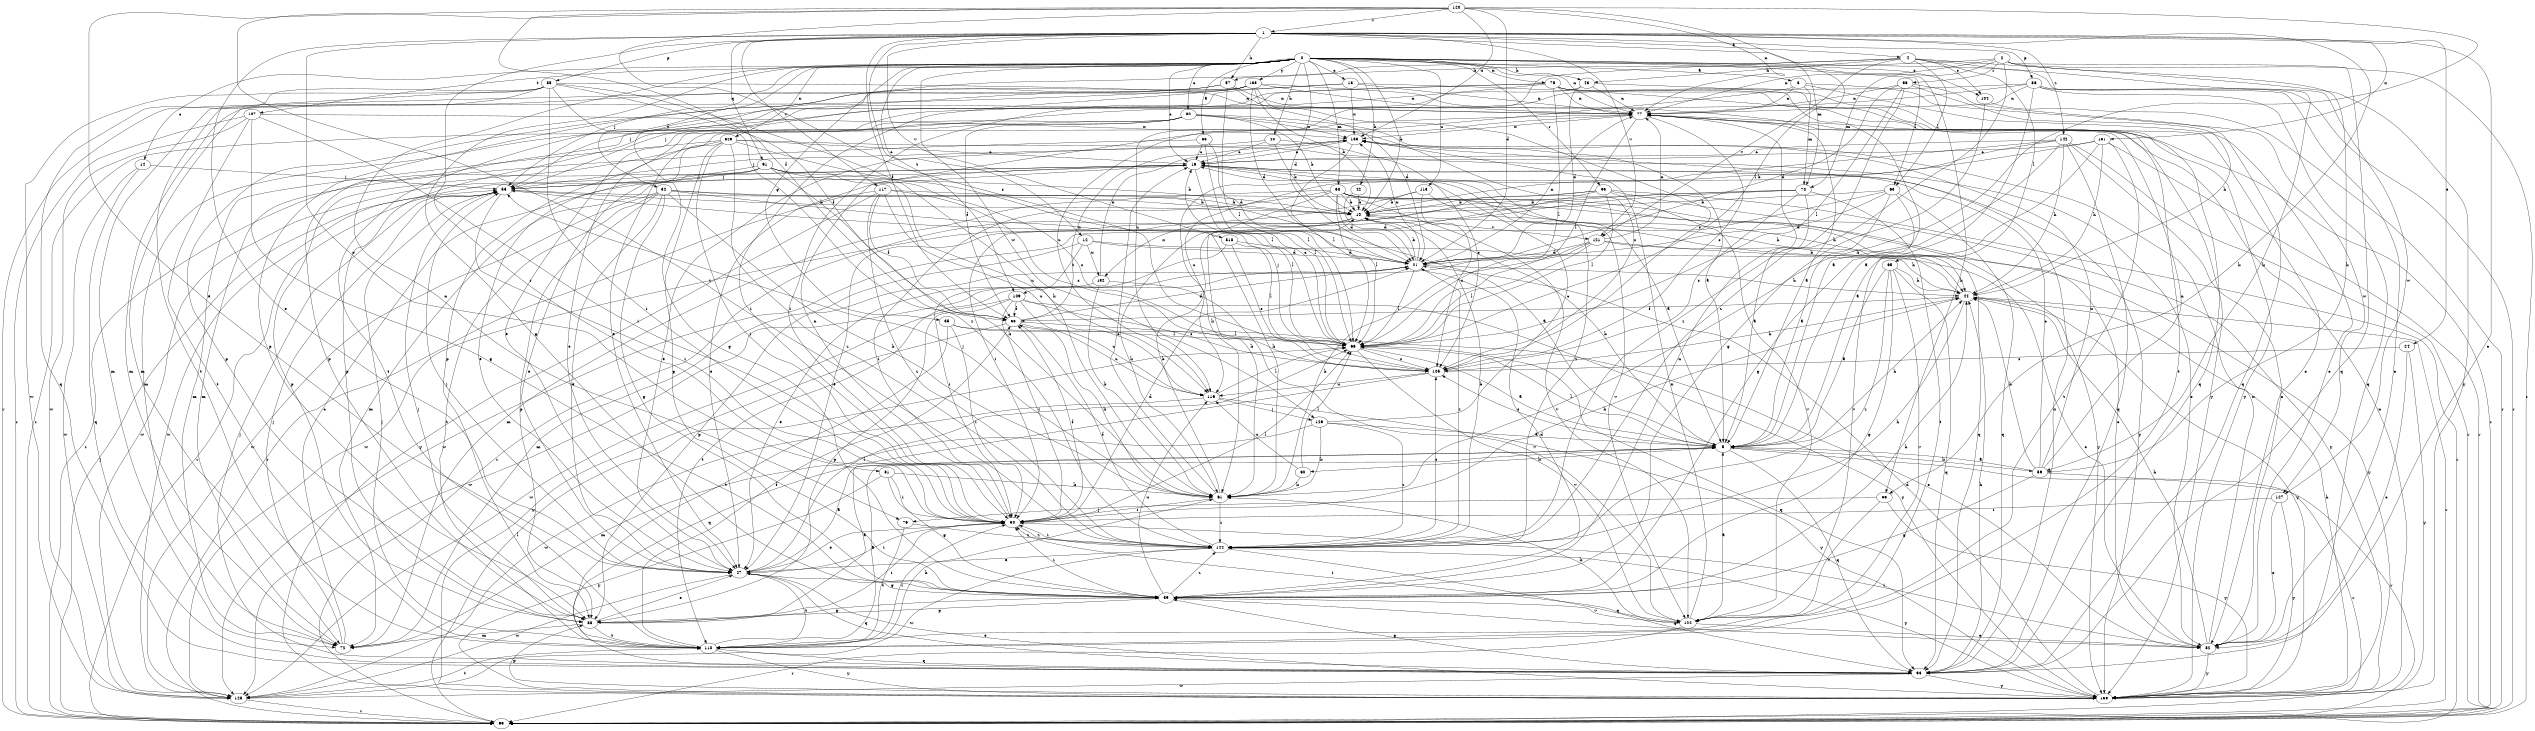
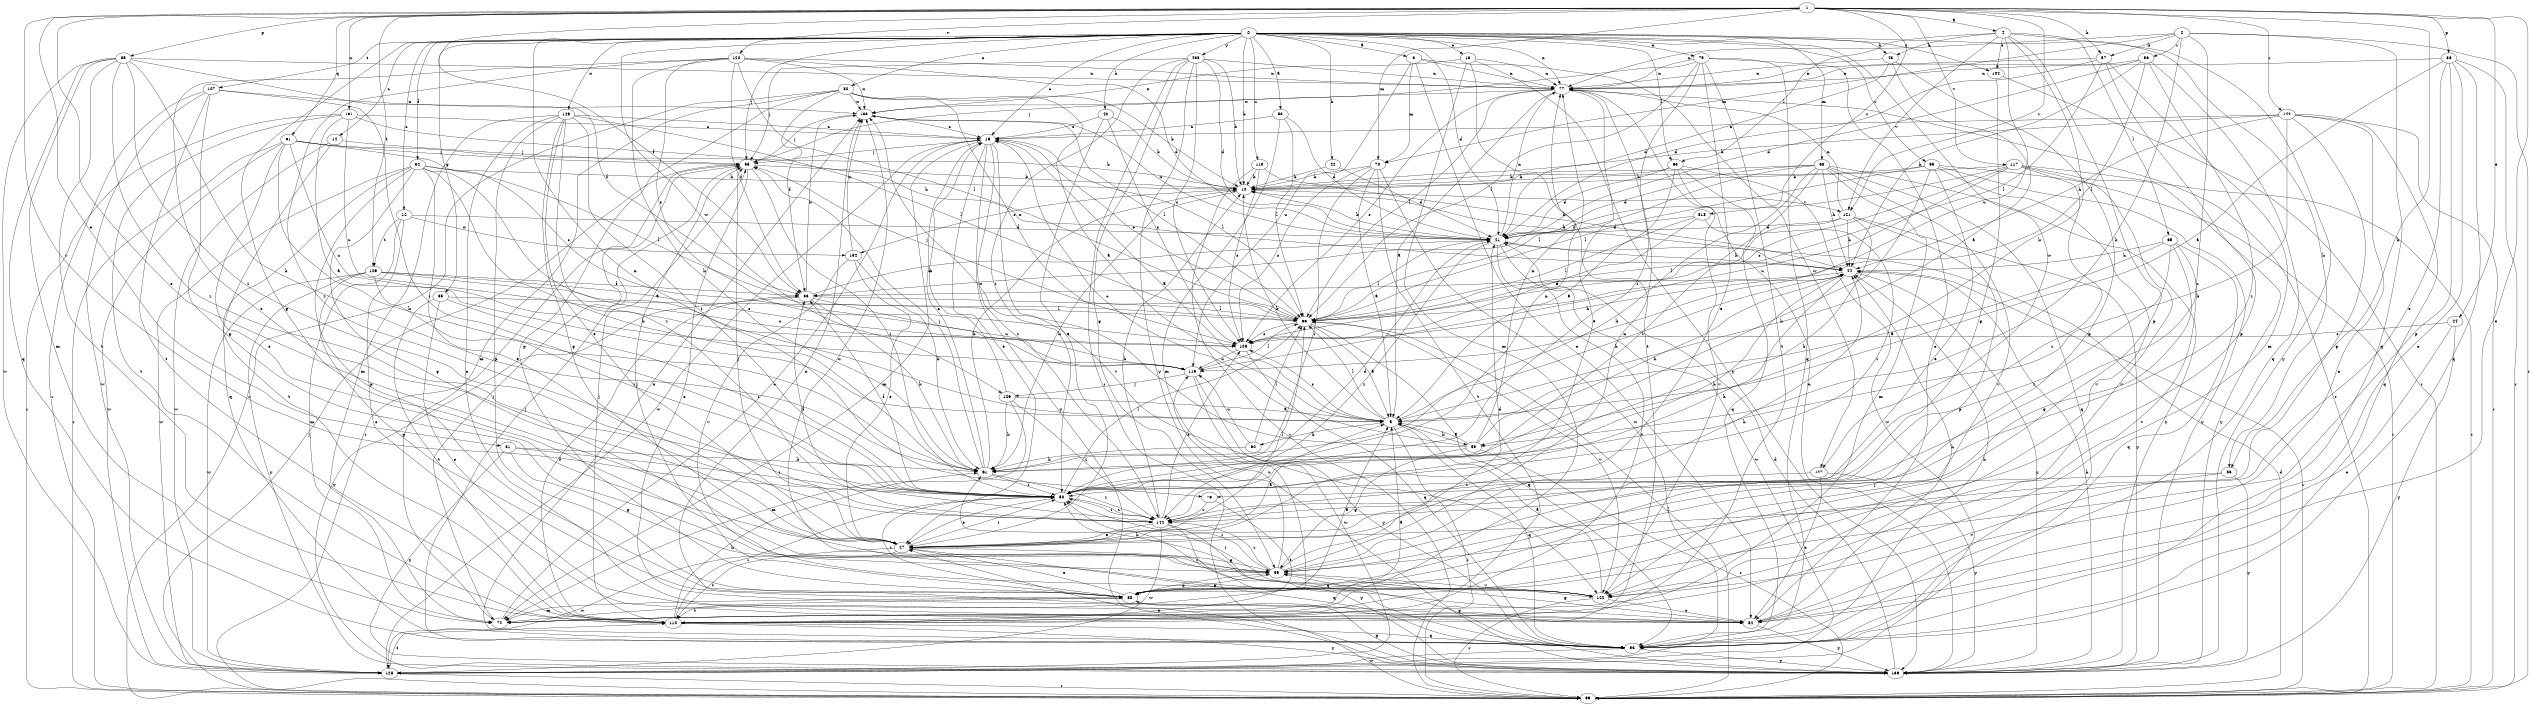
edge "120" -> "1": reversed
node "138": label "138" -> "438"
node "629": label "629" -> "129"
edge "99" -> "21": added, label "d"
edge "117" -> "122": added, label "v"
